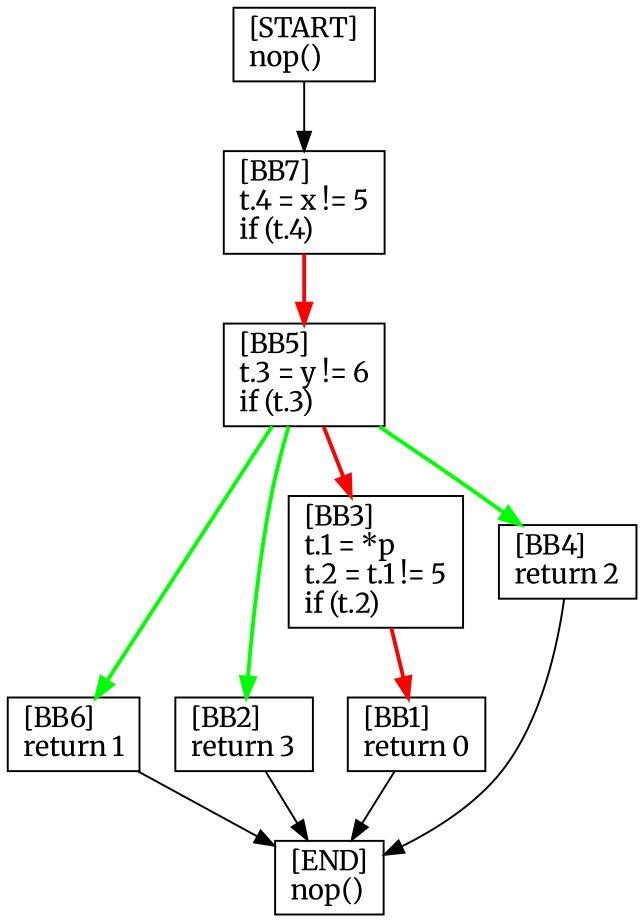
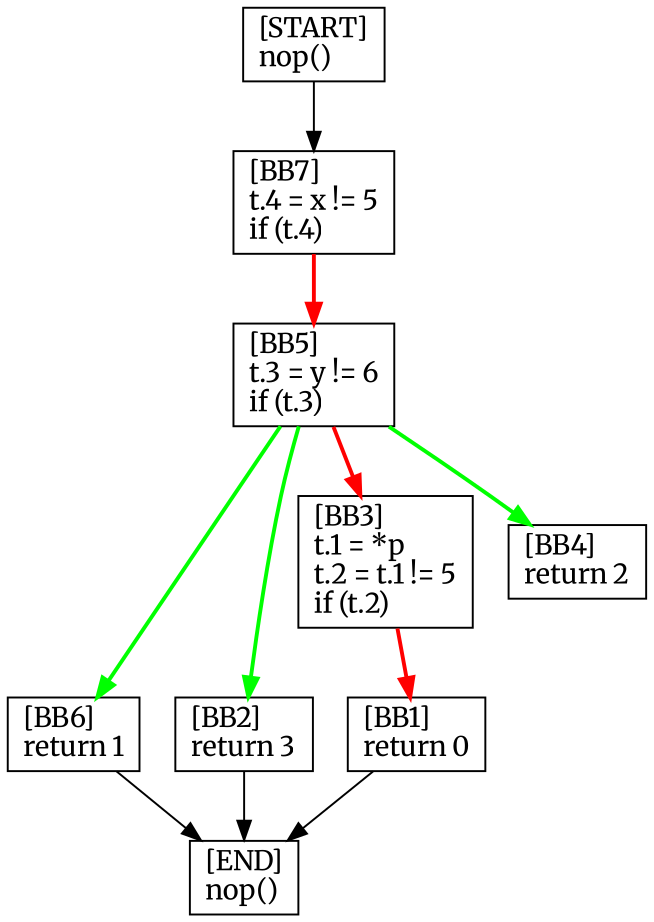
edge "[BB4] return 2" -> "[END] nop()": removed
